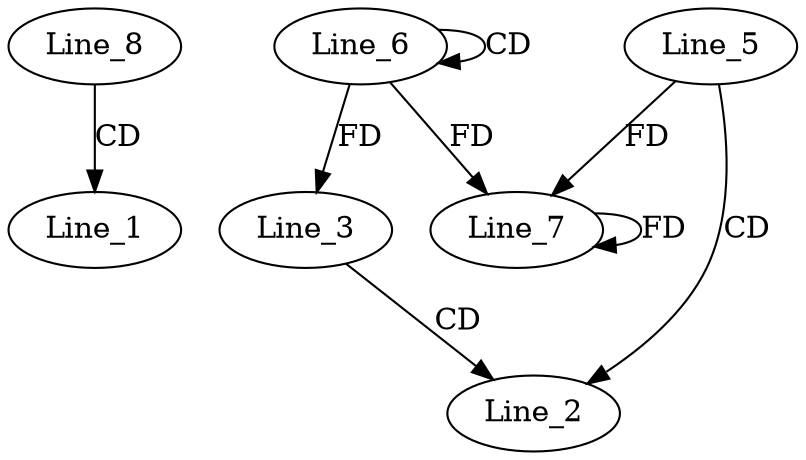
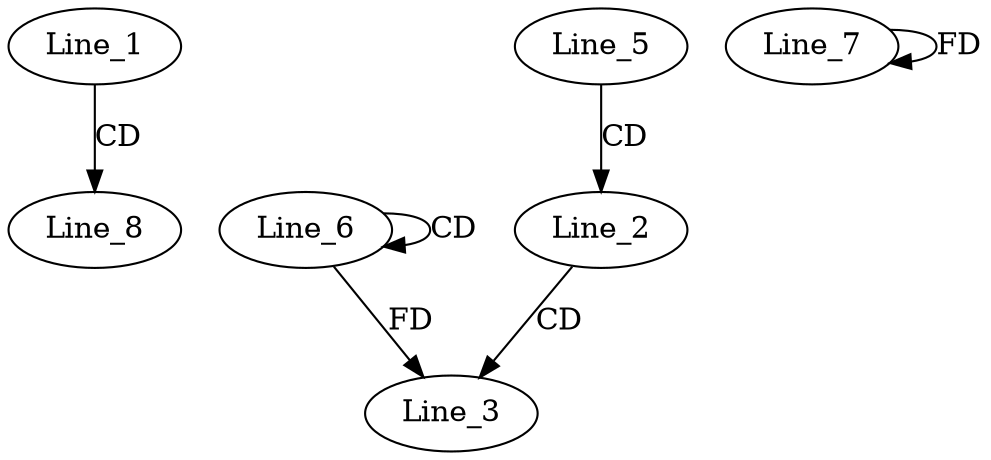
edge "Line_8" -> "Line_1": reversed
edge "Line_6" -> "Line_7": removed, label "FD"
edge "Line_5" -> "Line_7": removed, label "FD"
edge "Line_3" -> "Line_2": reversed
